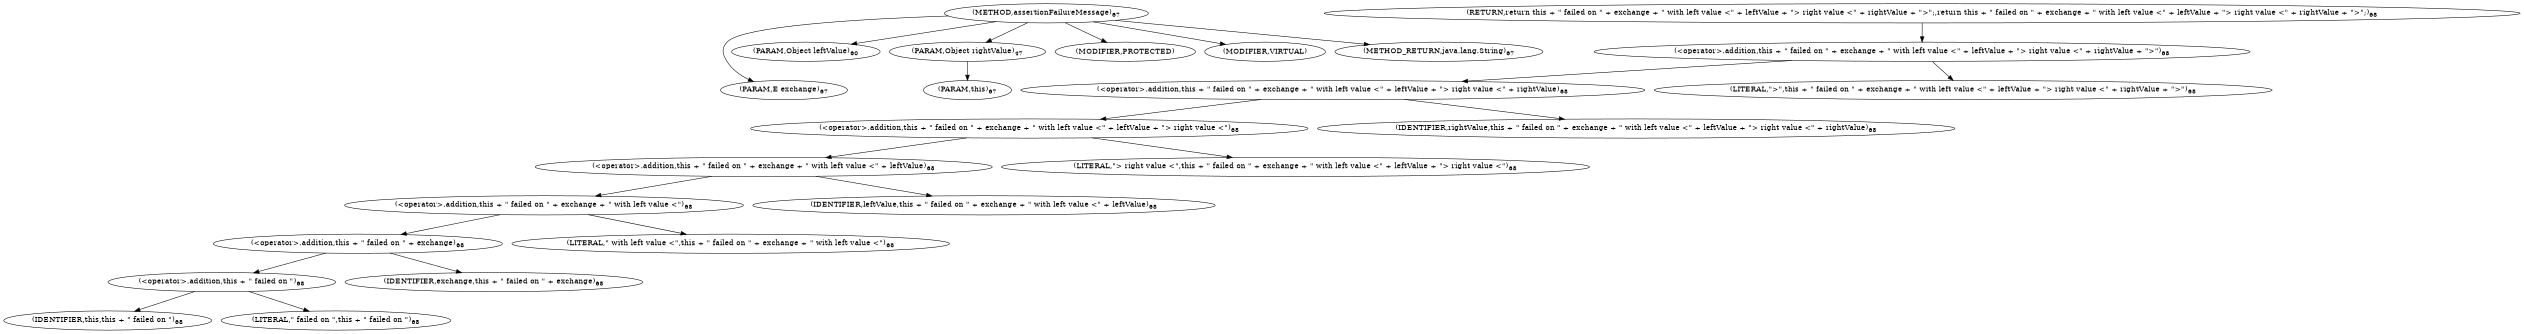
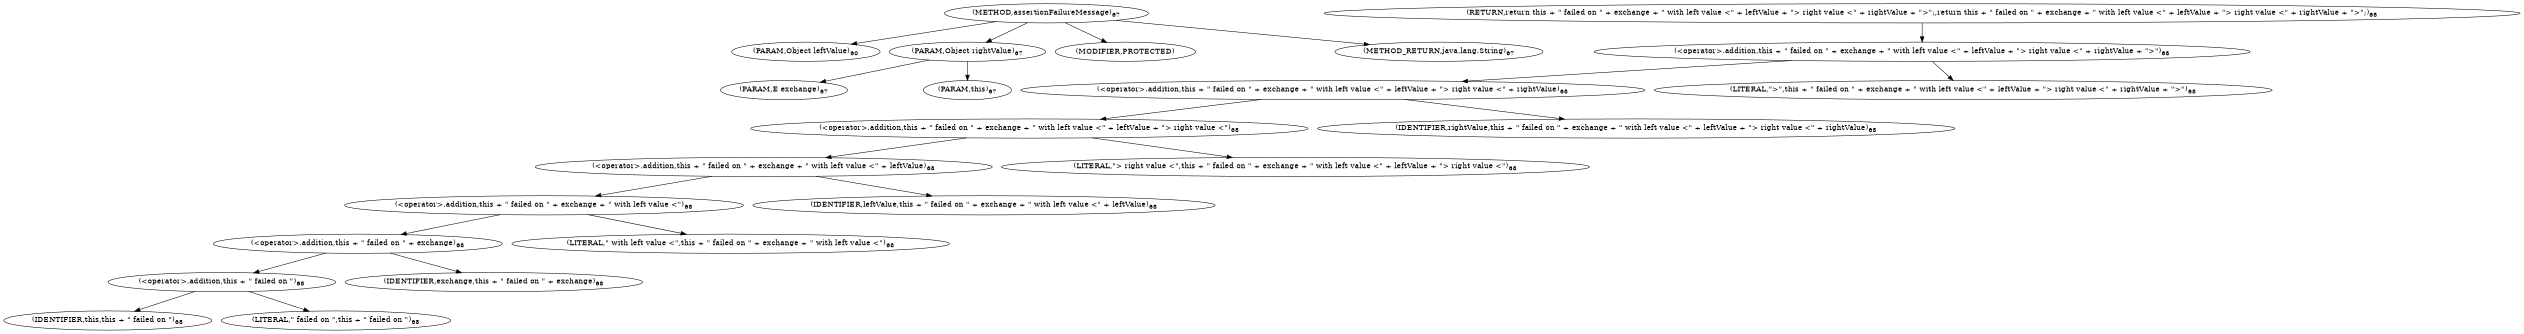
edge "(METHOD,assertionFailureMessage)" -> "(PARAM,E exchange)": now "(PARAM,Object rightValue)" -> "(PARAM,E exchange)"
node "(PARAM,Object rightValue)": text "47" -> "67"
node "(MODIFIER,VIRTUAL)": removed
